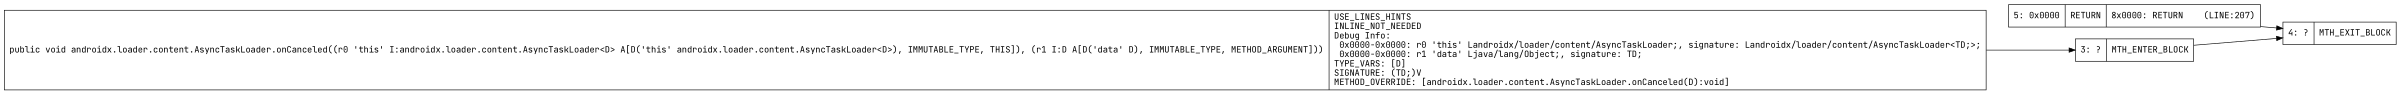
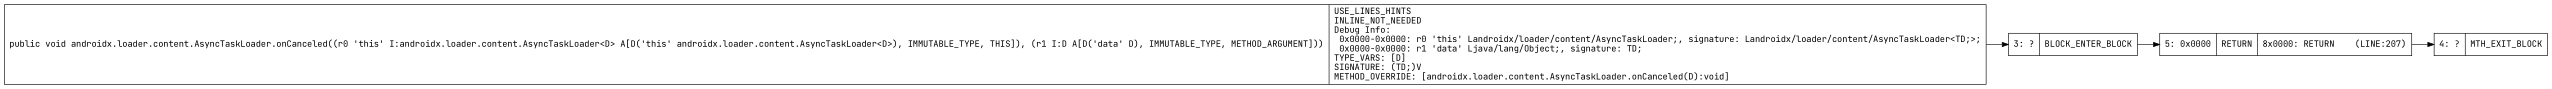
edge "3: ?" -> "4: ?": now "3: ?" -> "5: 0x0000"
node "3: ?": text "MTH_ENTER_BLOCK" -> "BLOCK_ENTER_BLOCK"
